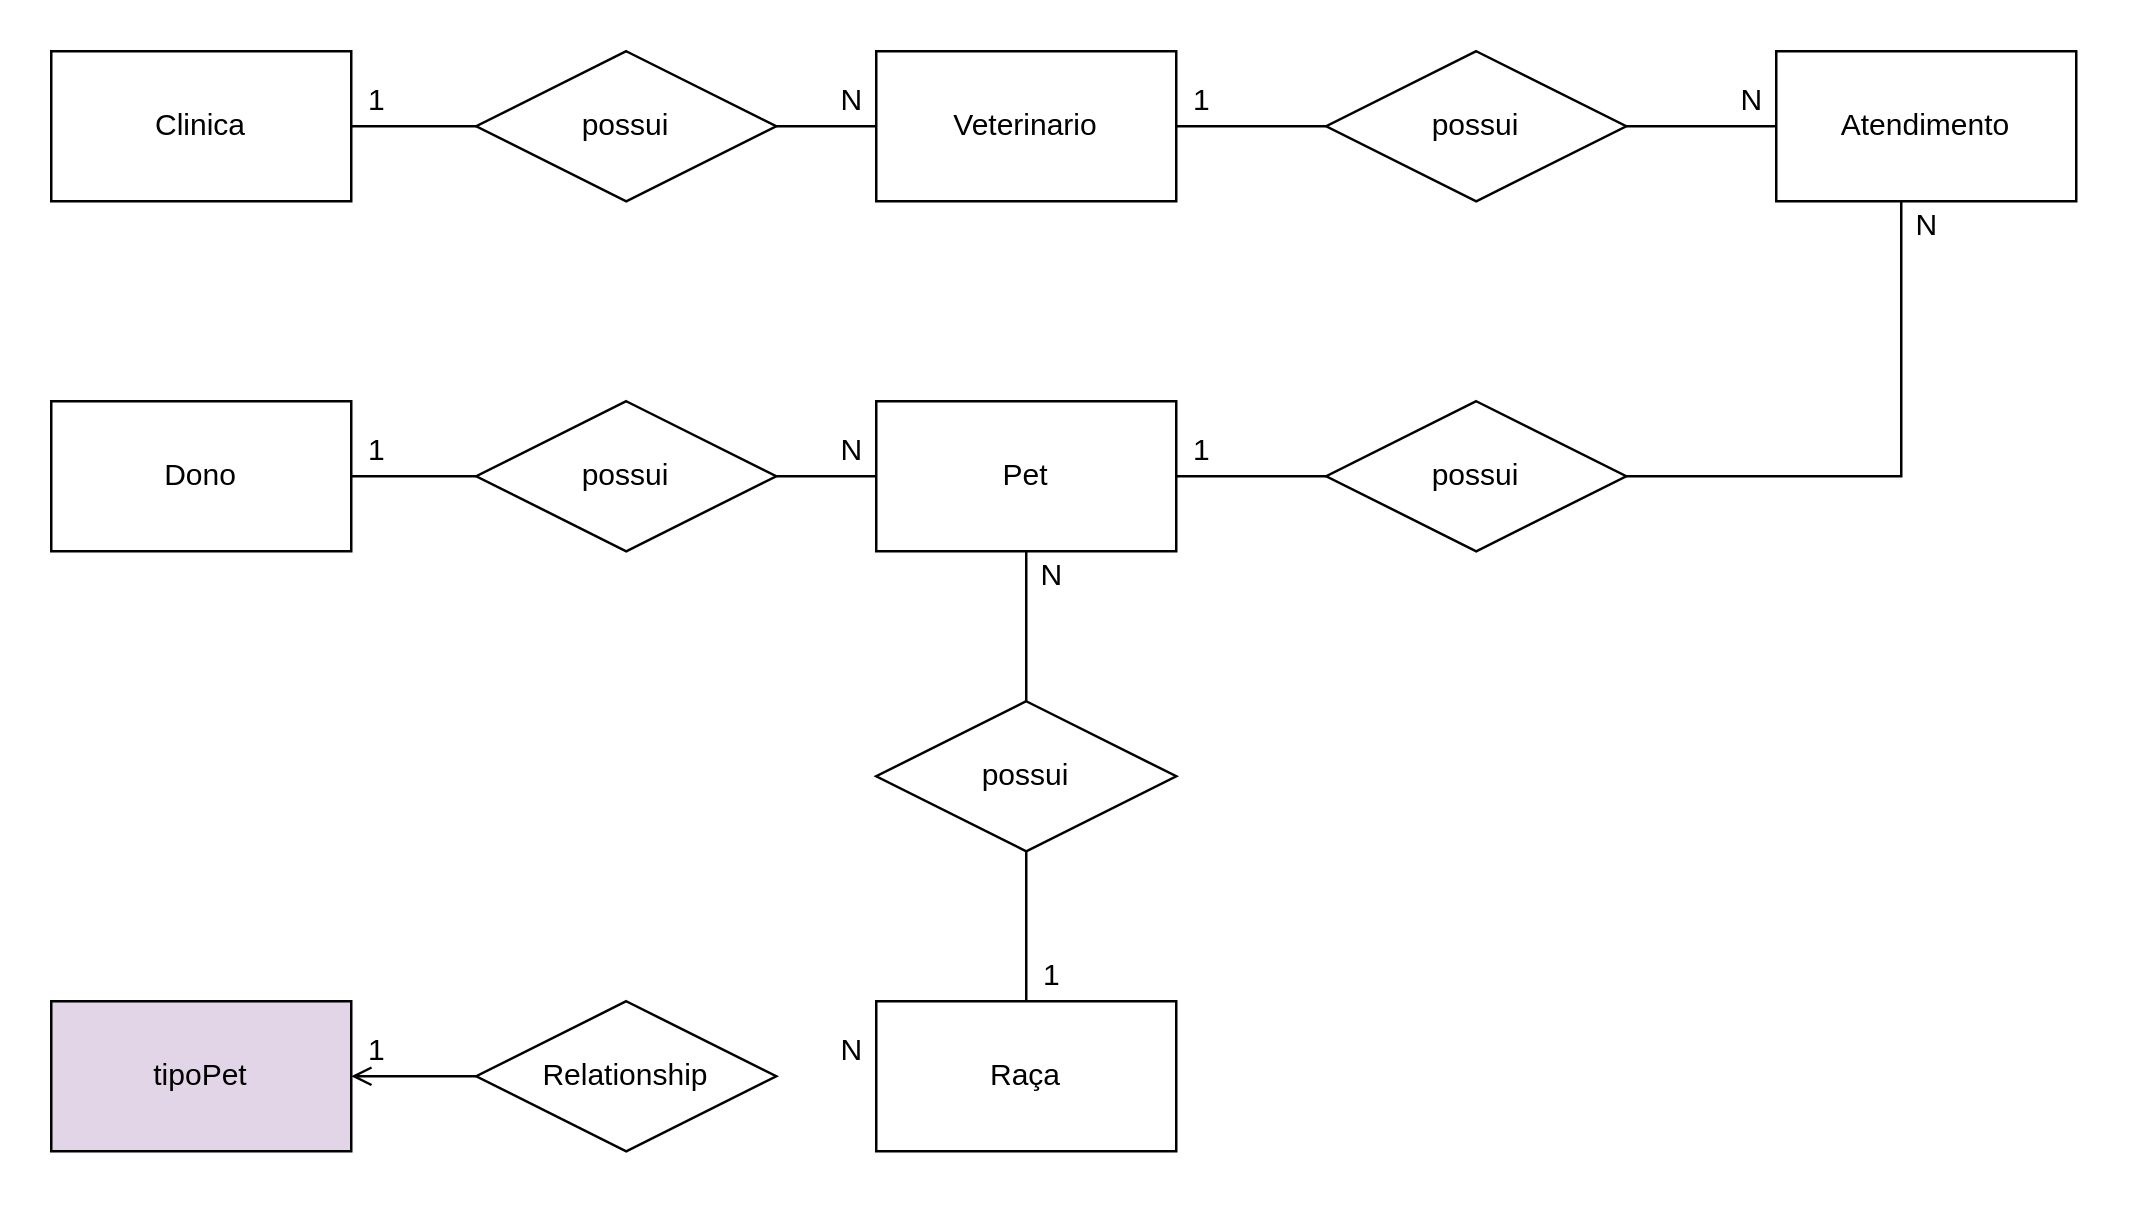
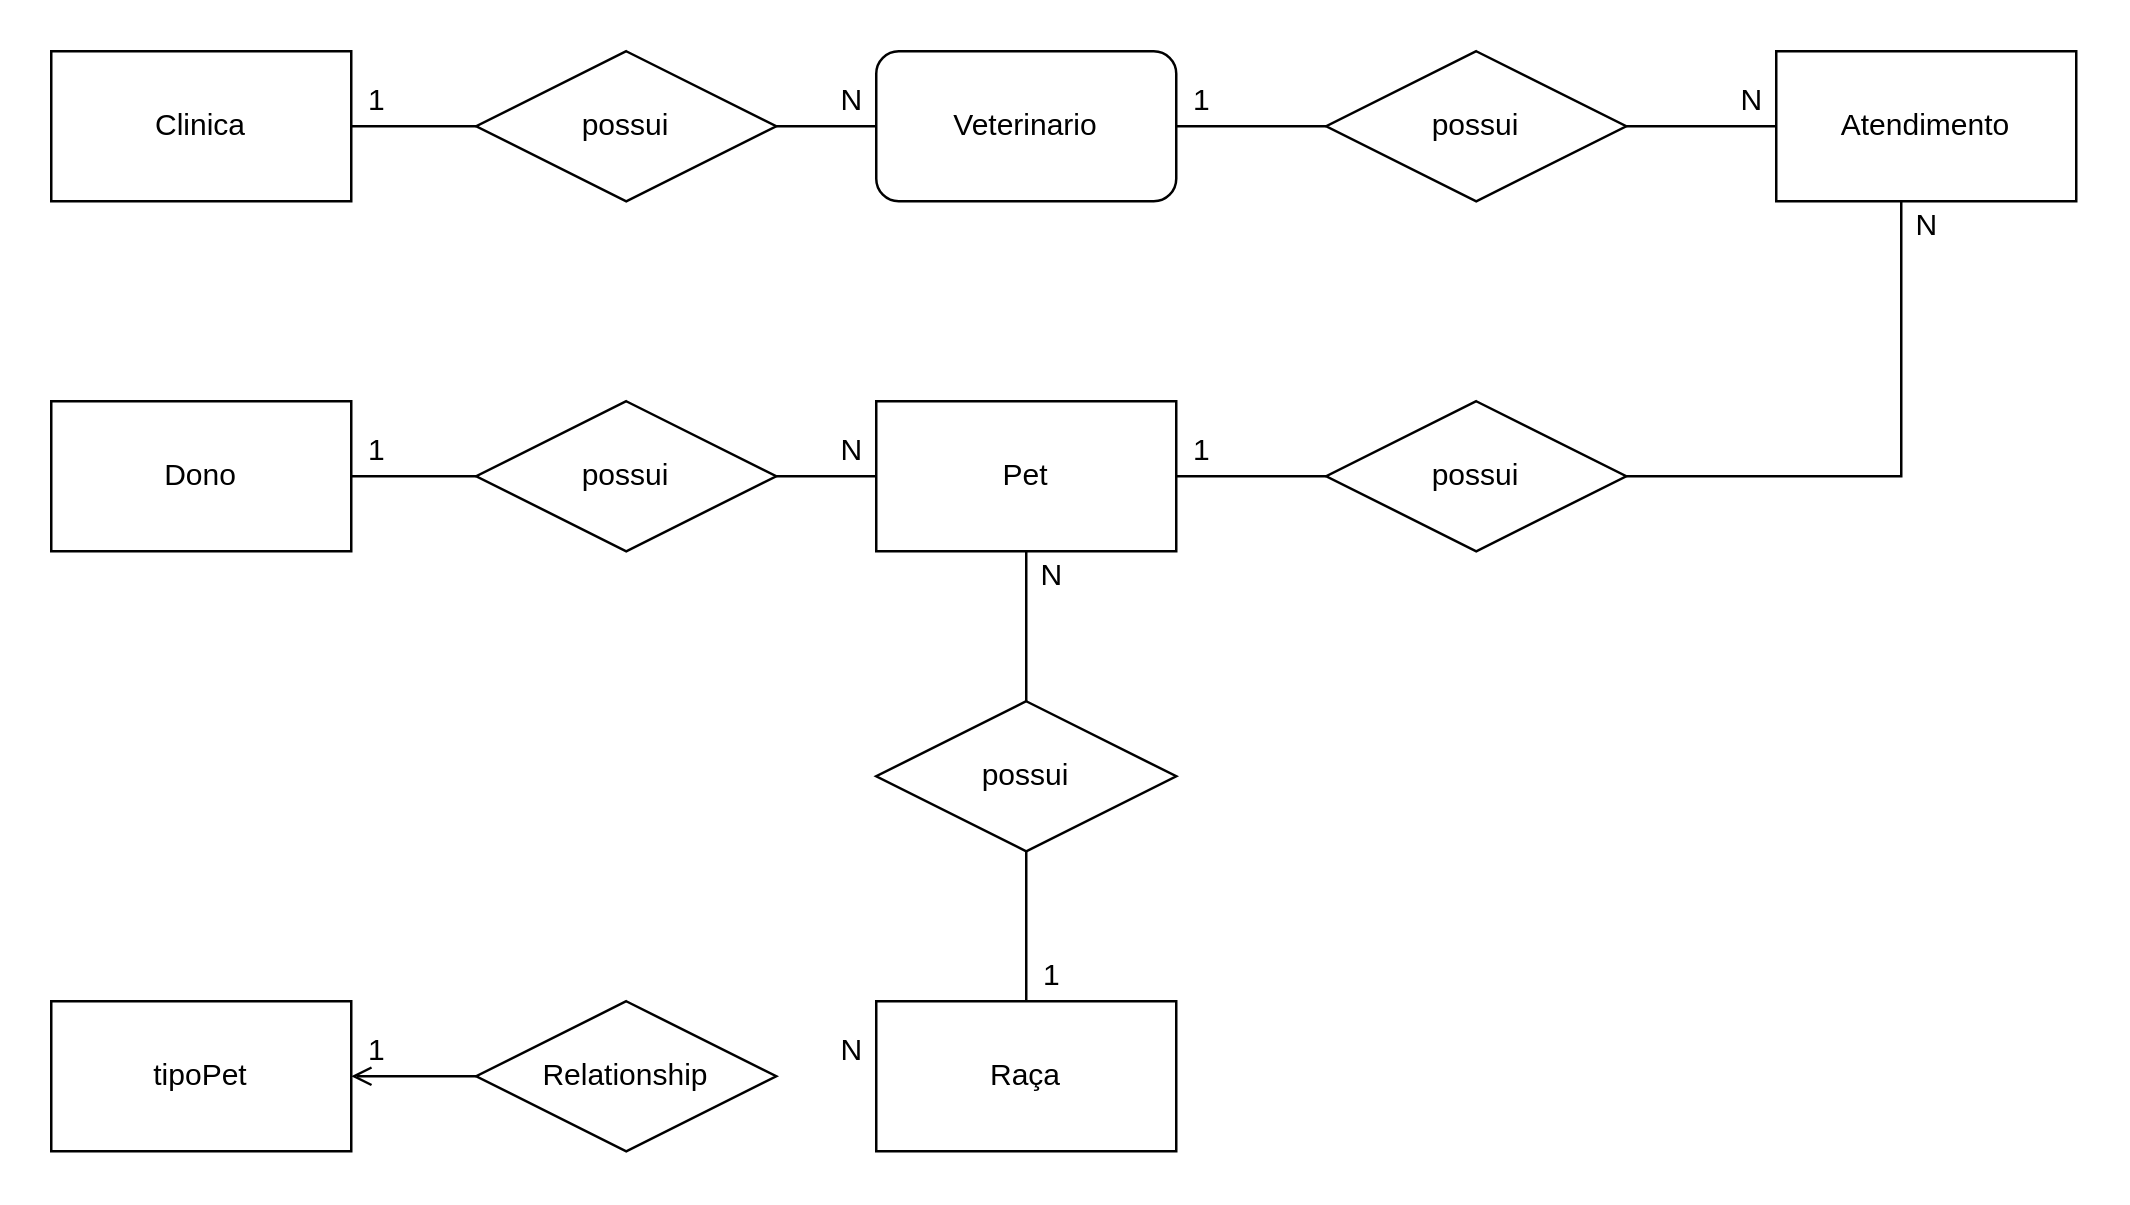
node "Veterinario": shape rectangle -> rounded rectangle
node "tipoPet": fillcolor #e1d5e7 -> #ffffff
